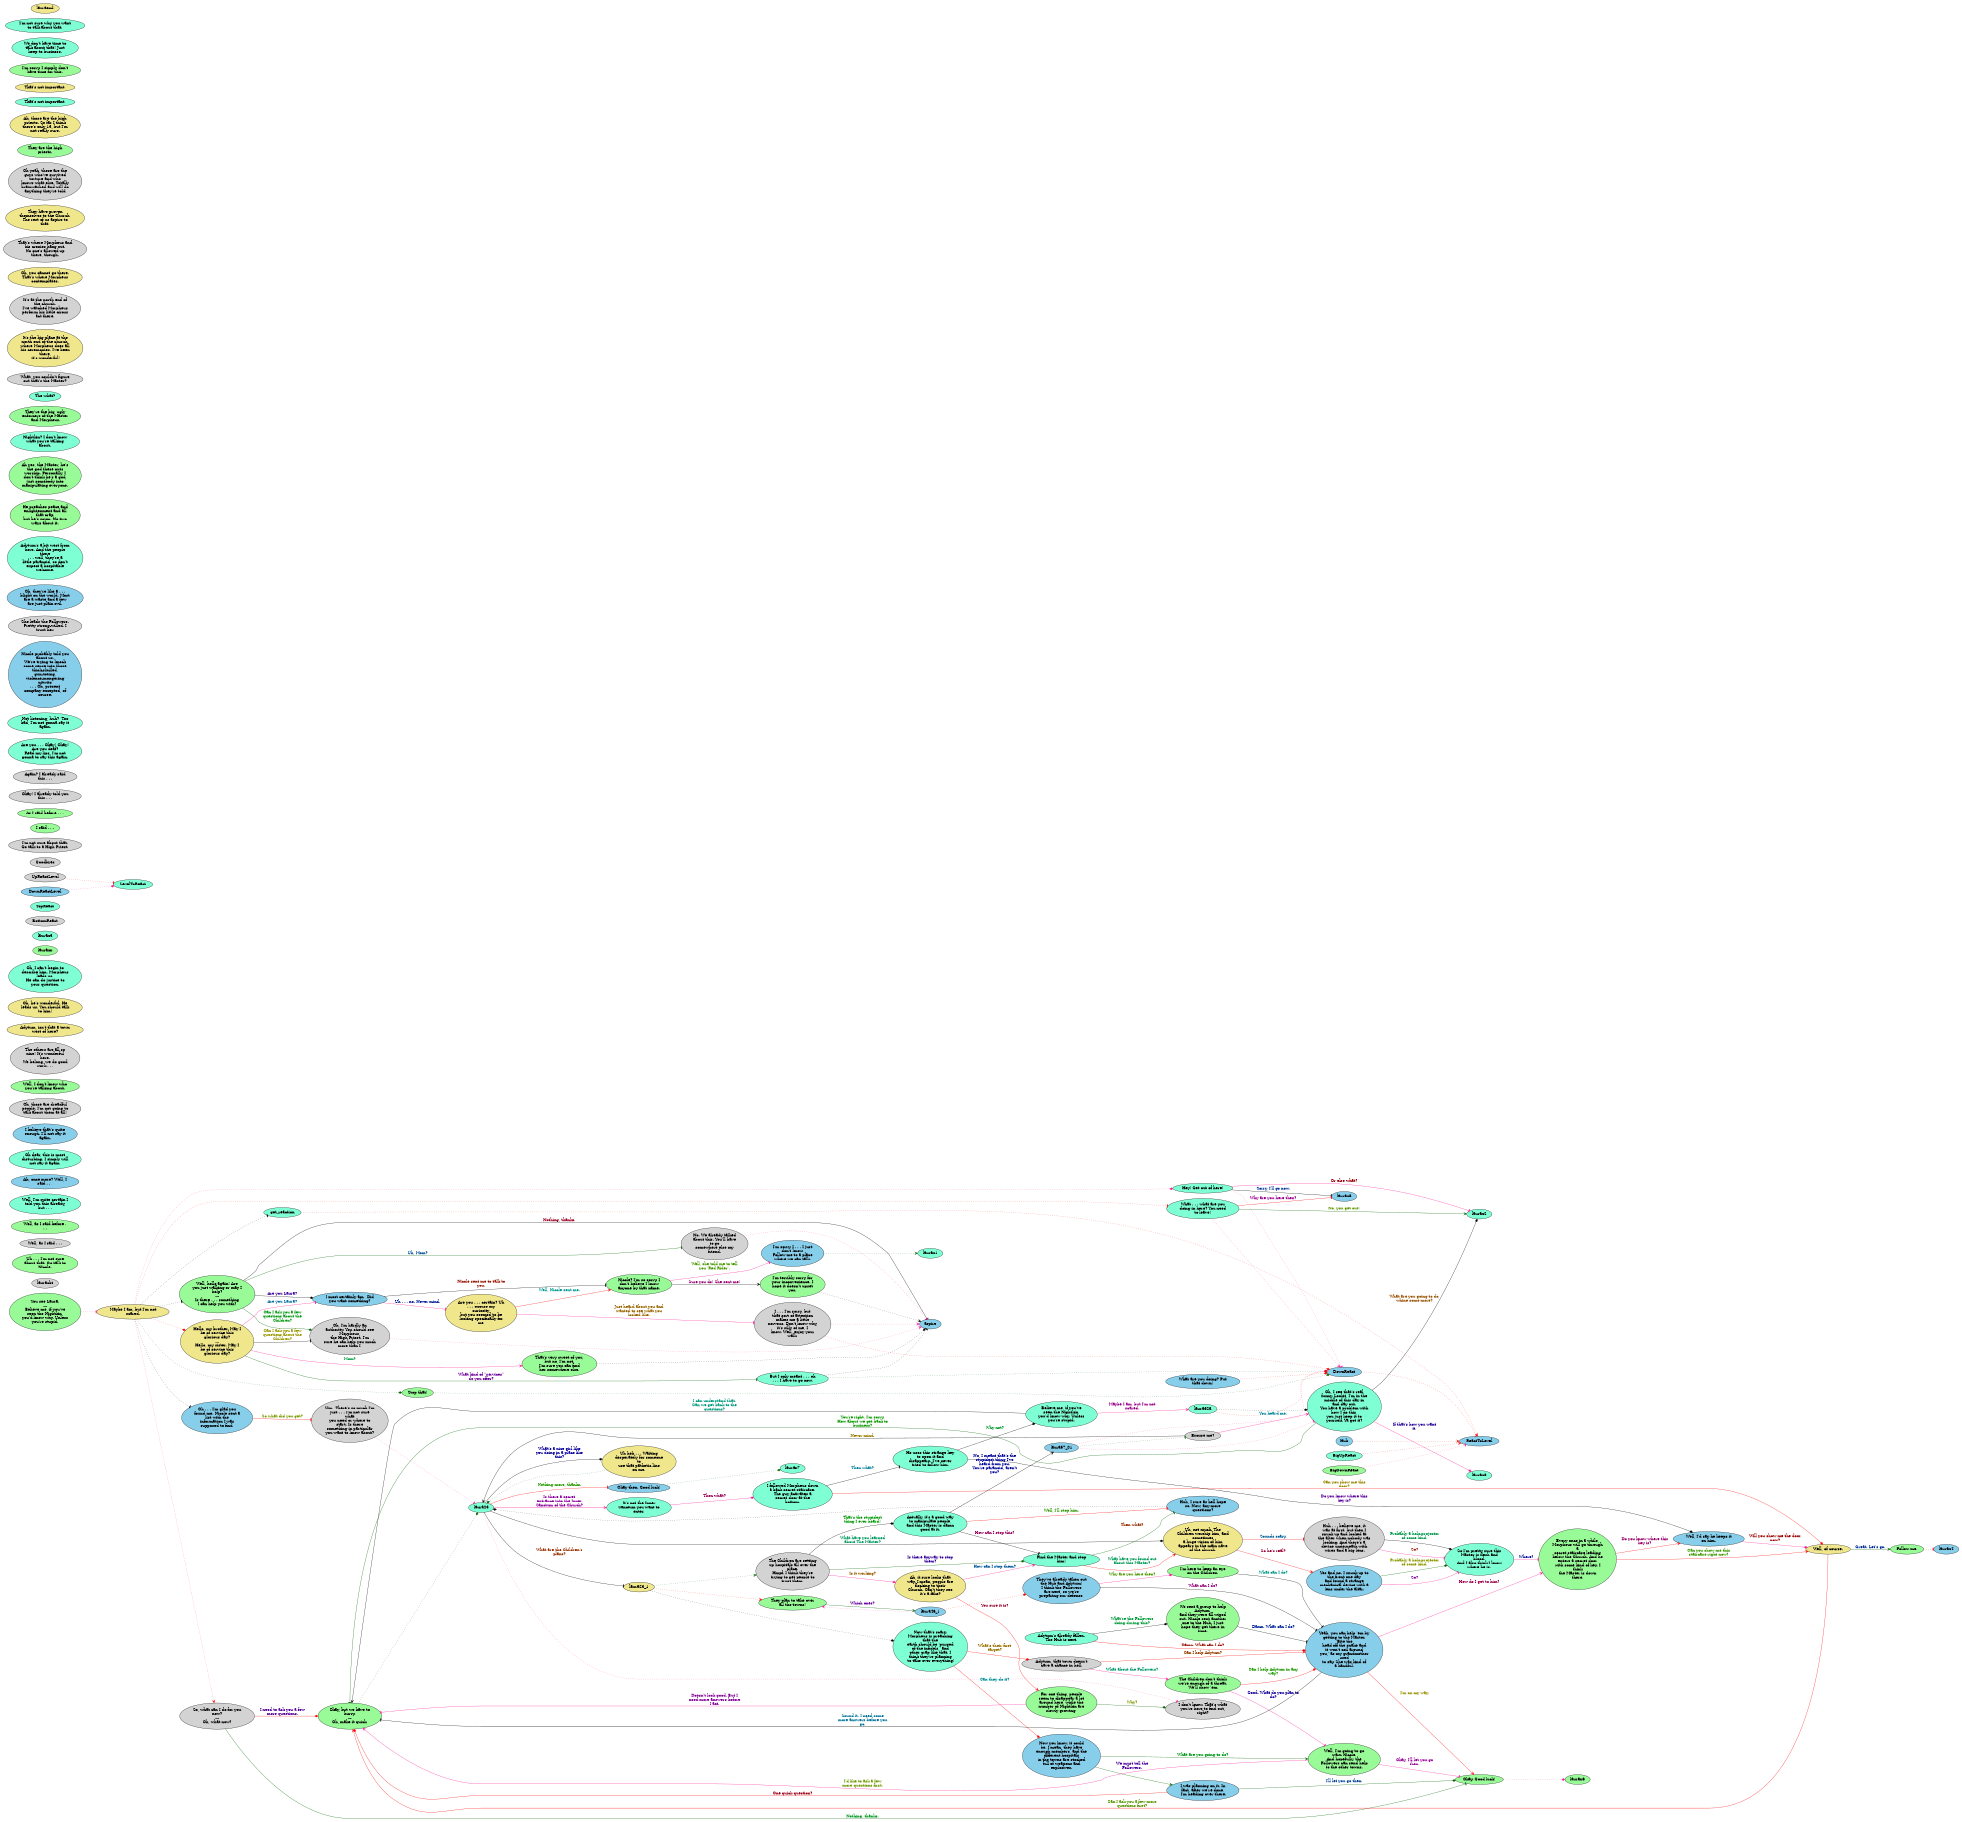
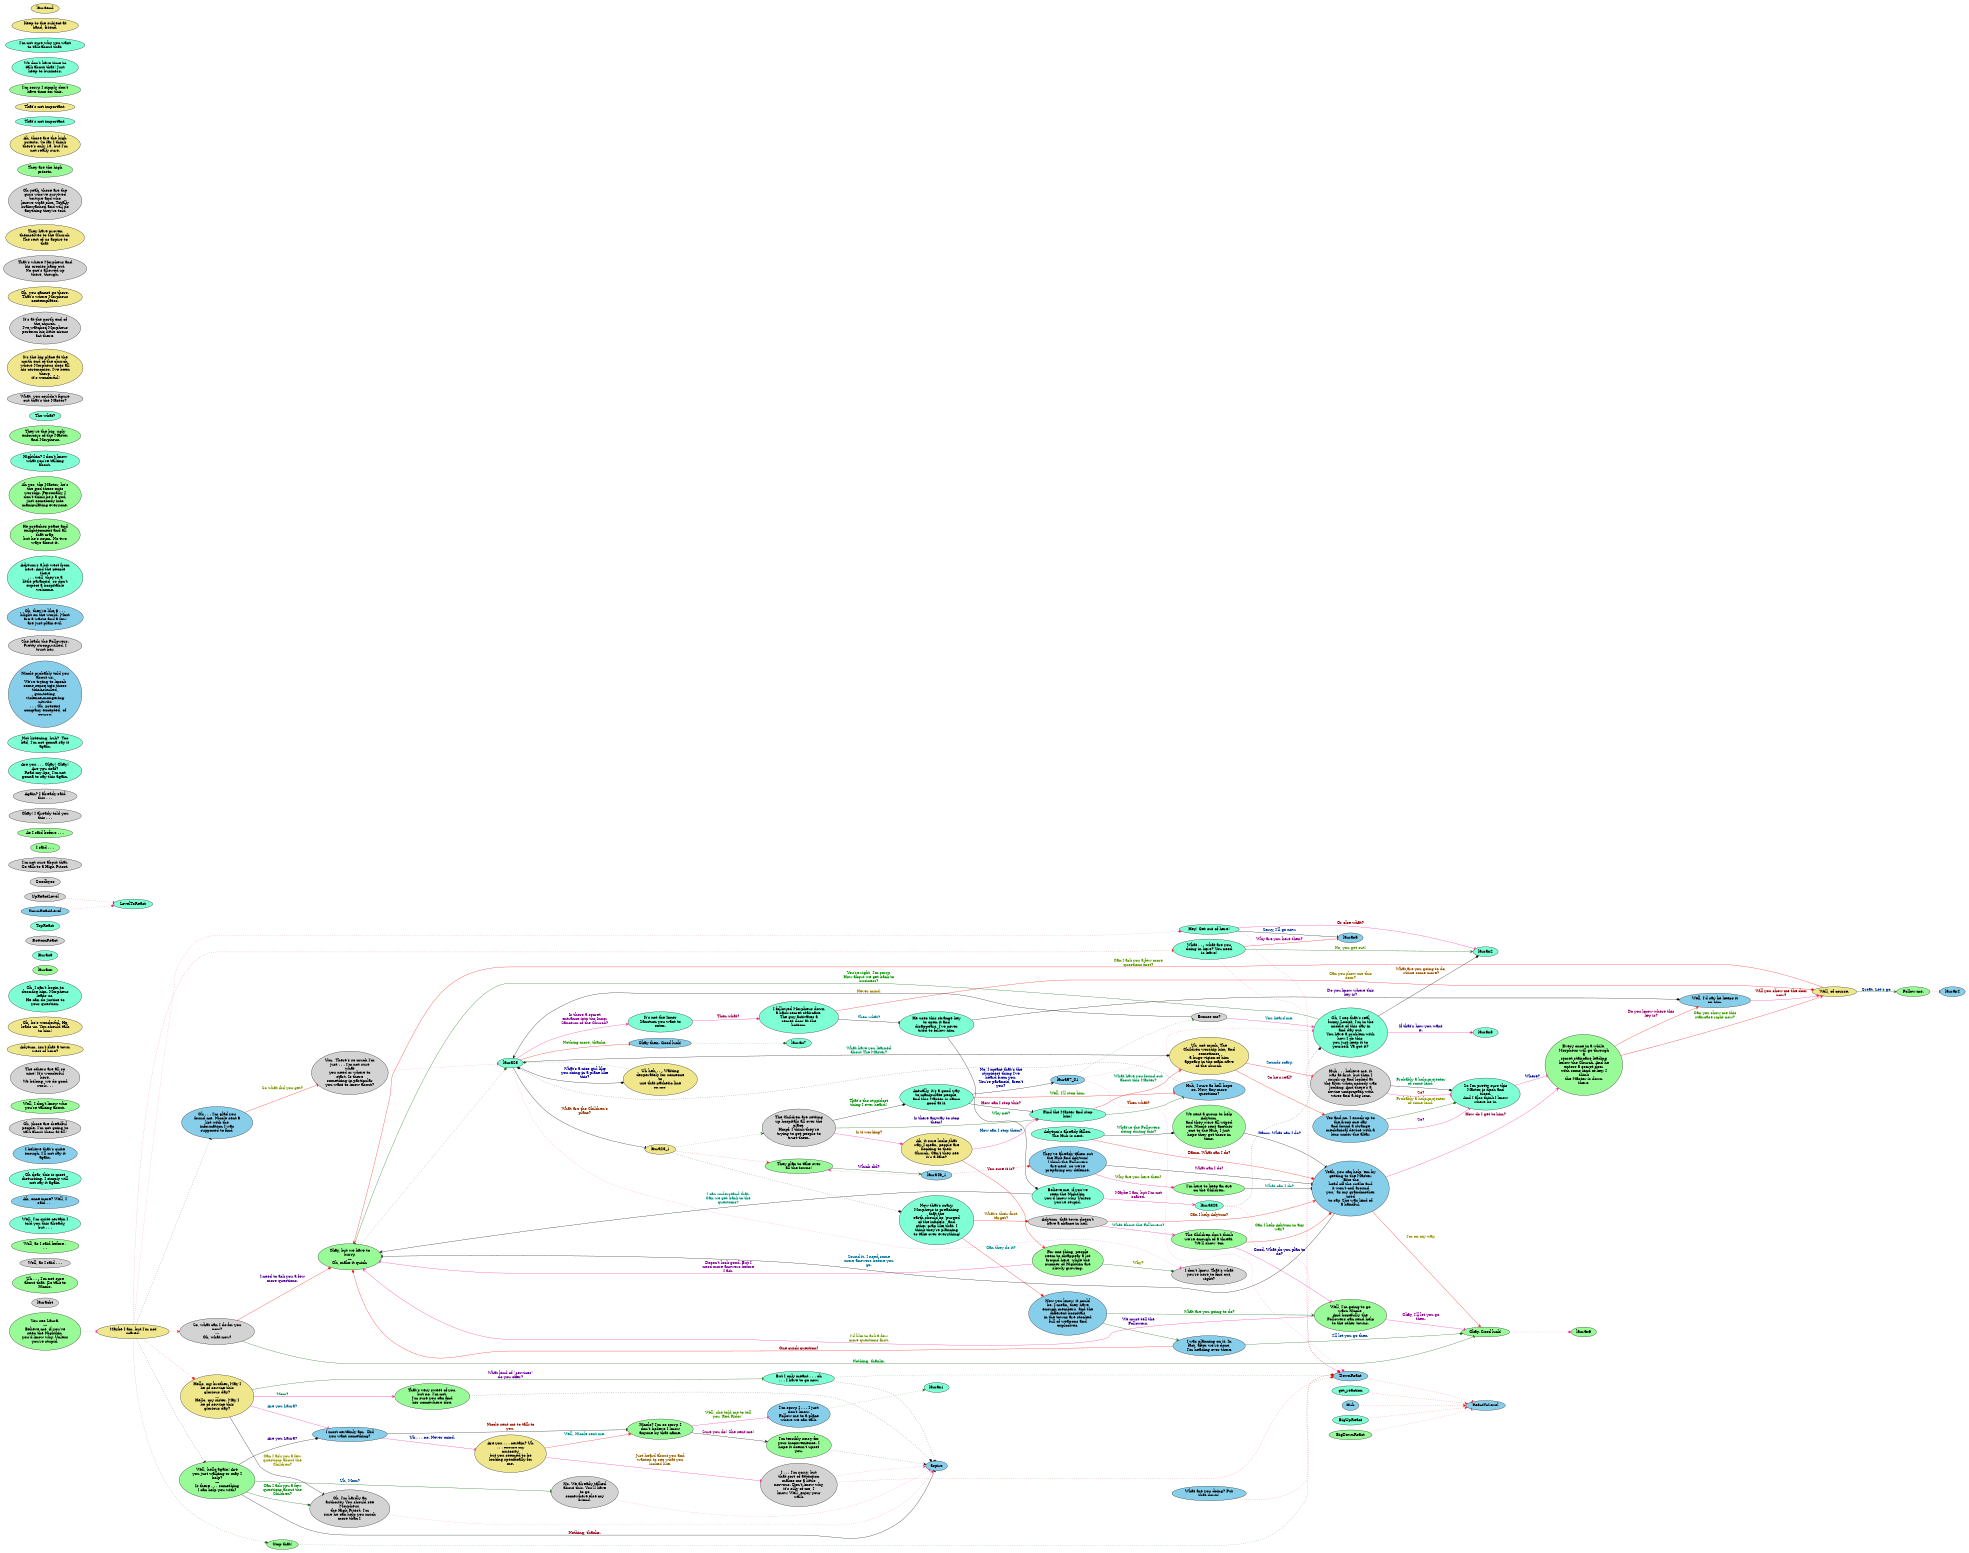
node "Keep to the subject at hand, friend.": added
edge "Maybe I am, but I'm not scared." -> "get_reaction": removed
edge "They plan to take over all the towns!" -> "laura46_1": label "Which ones?" -> "Which did?"
